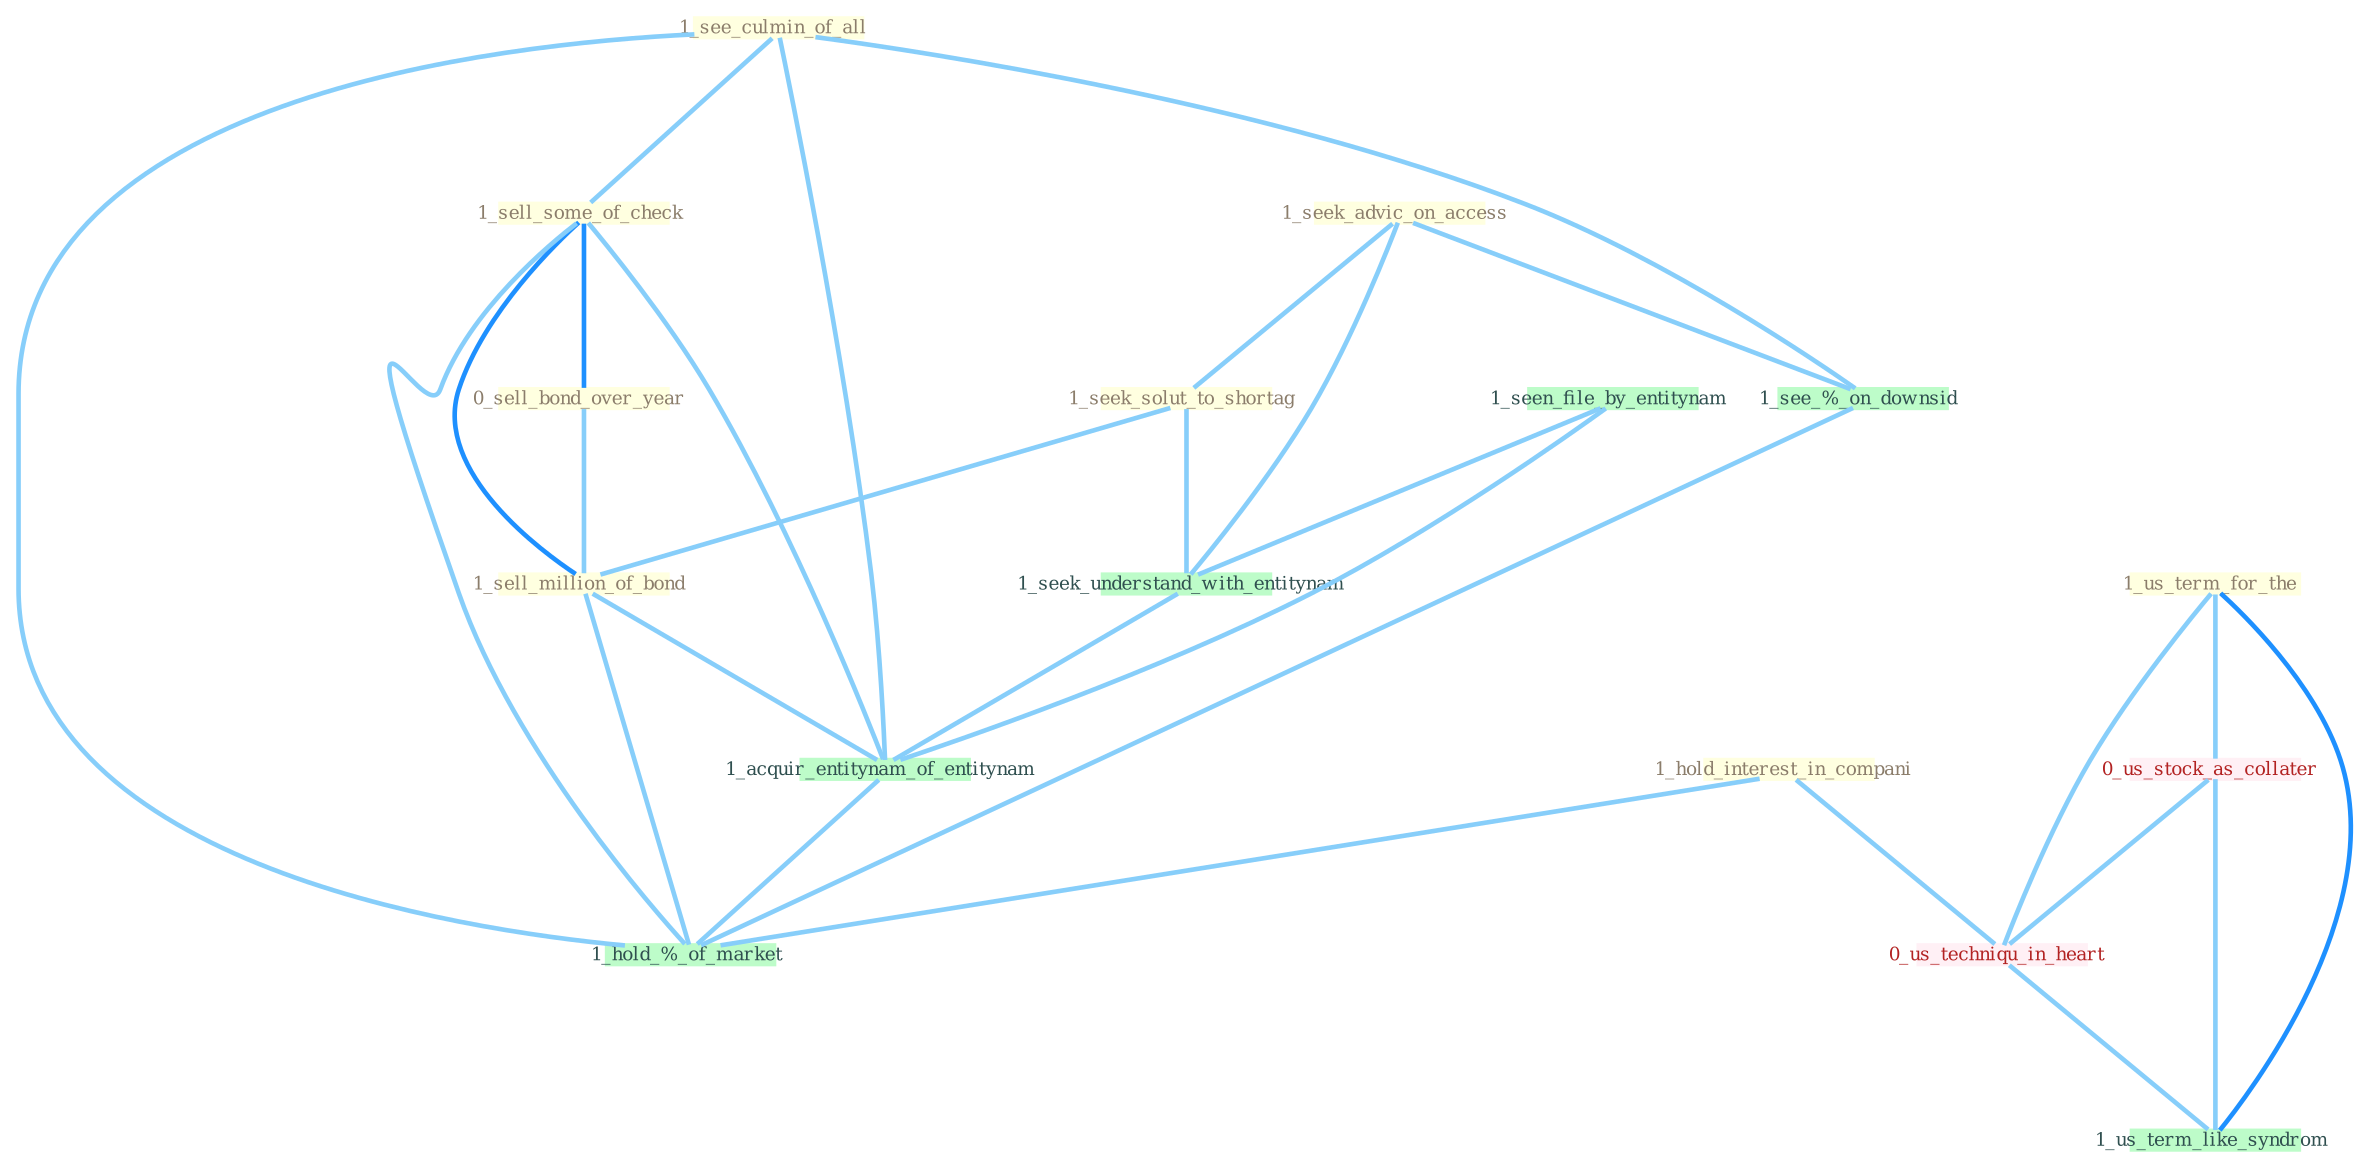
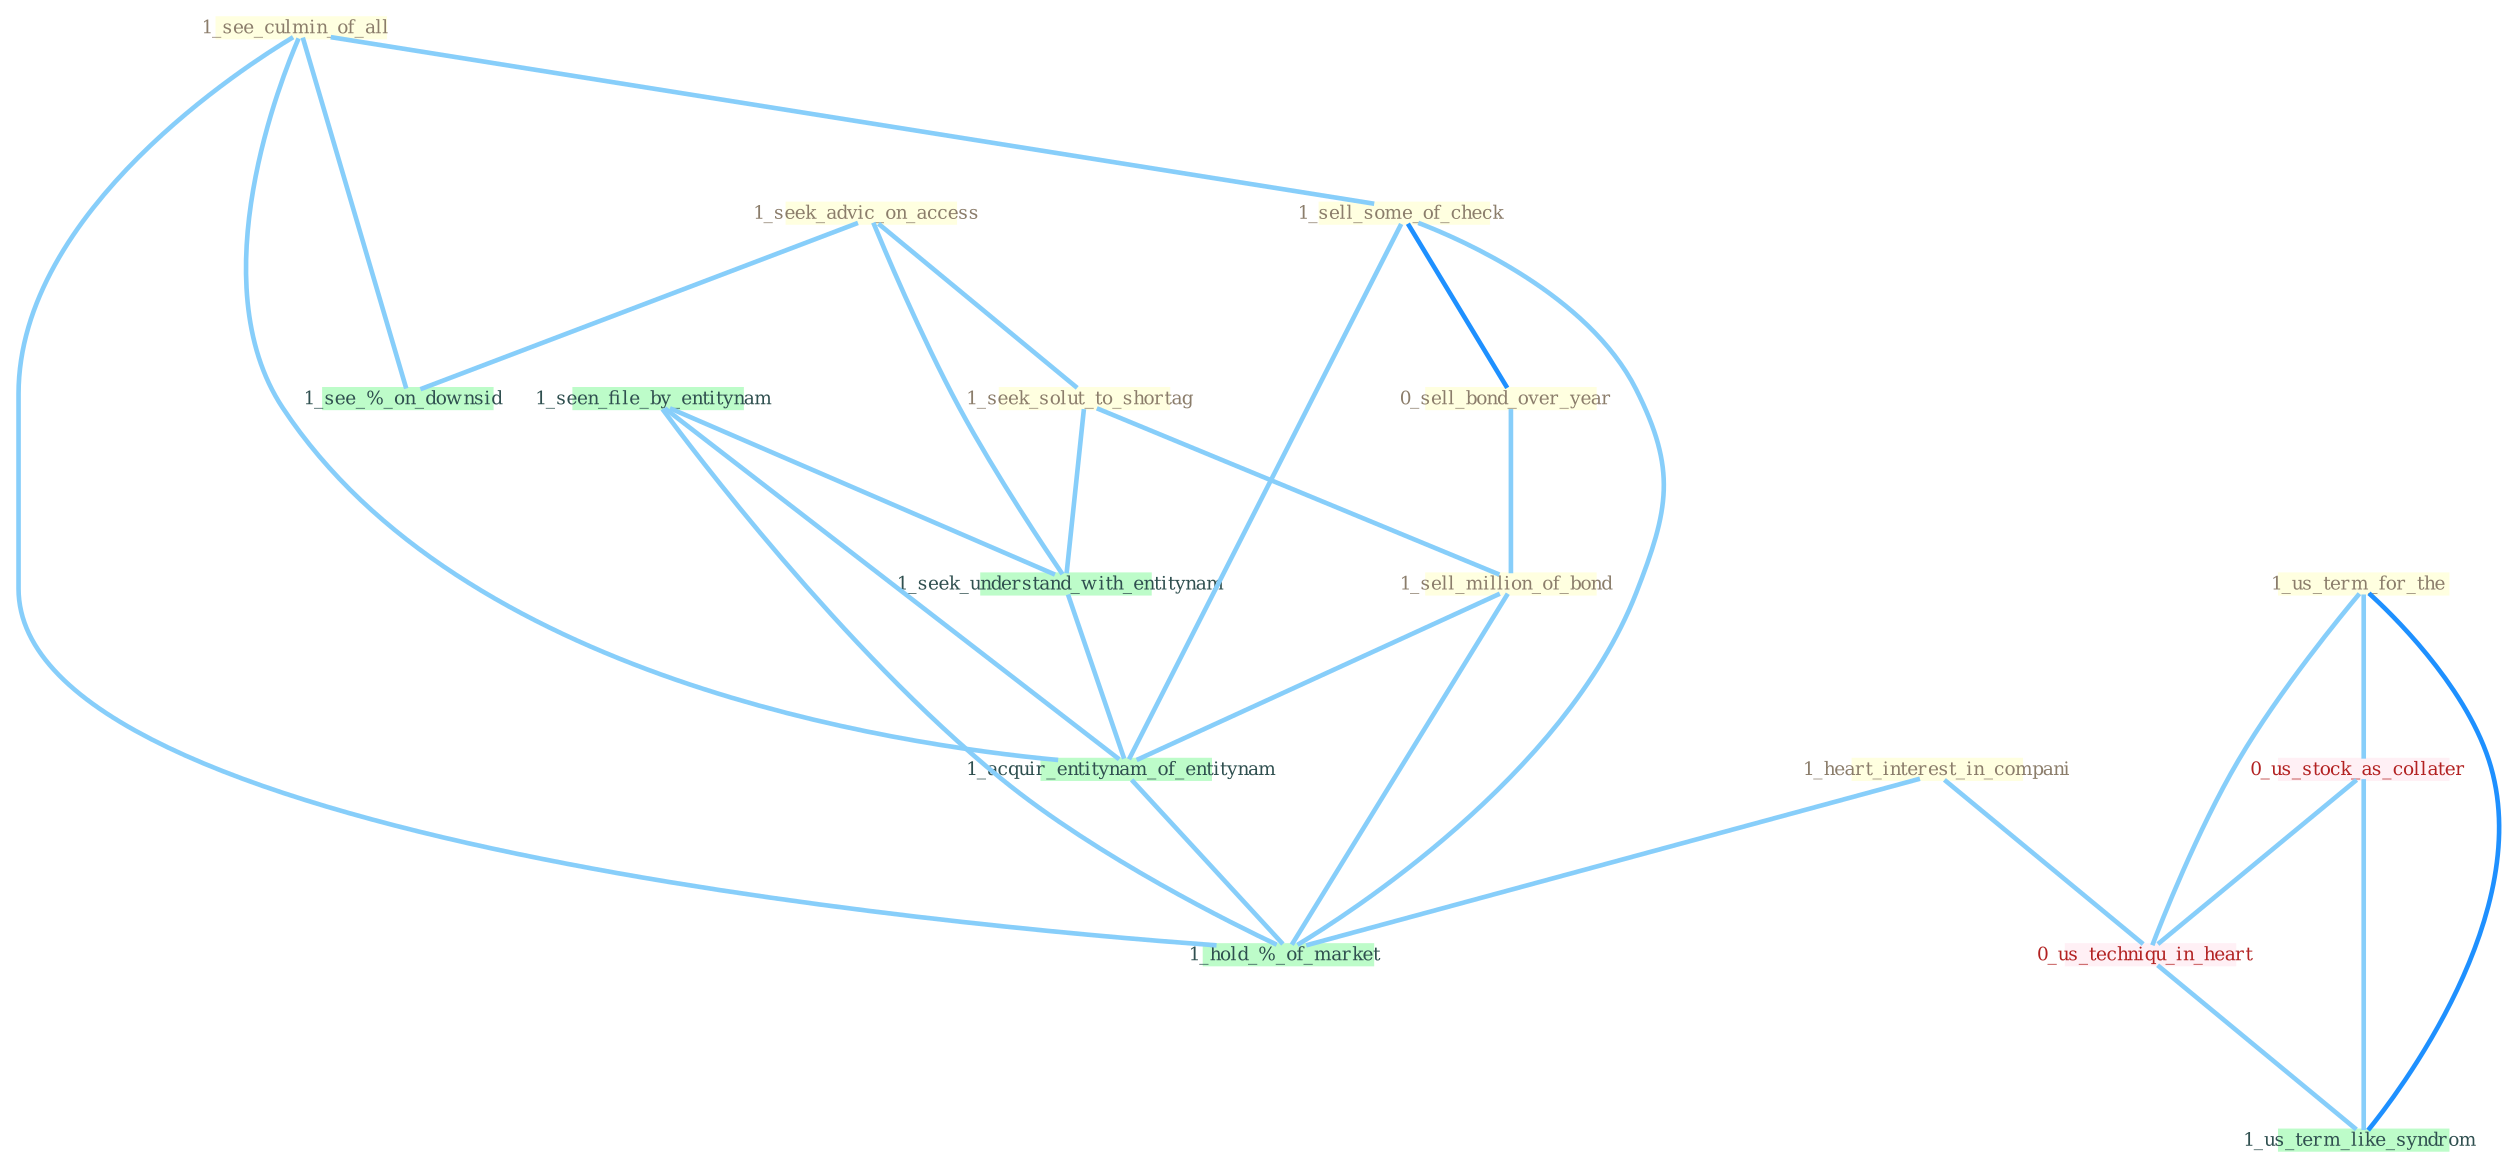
edge "1_sell_some_of_check" -- "1_sell_million_of_bond": removed
edge "1_see_%_on_downsid" -- "1_hold_%_of_market": now "1_seen_file_by_entitynam" -- "1_hold_%_of_market"
node "1_hold_interest_in_compani": label "1_hold_interest_in_compani" -> "1_heart_interest_in_compani"
